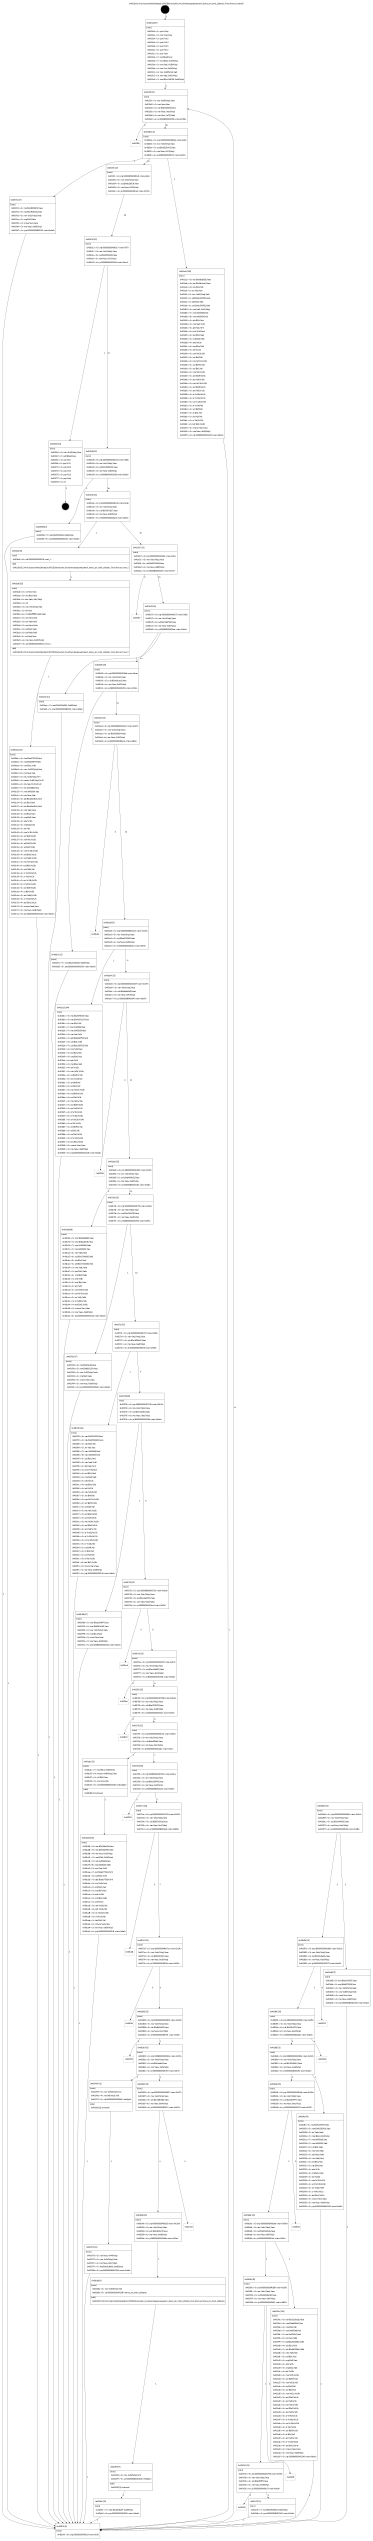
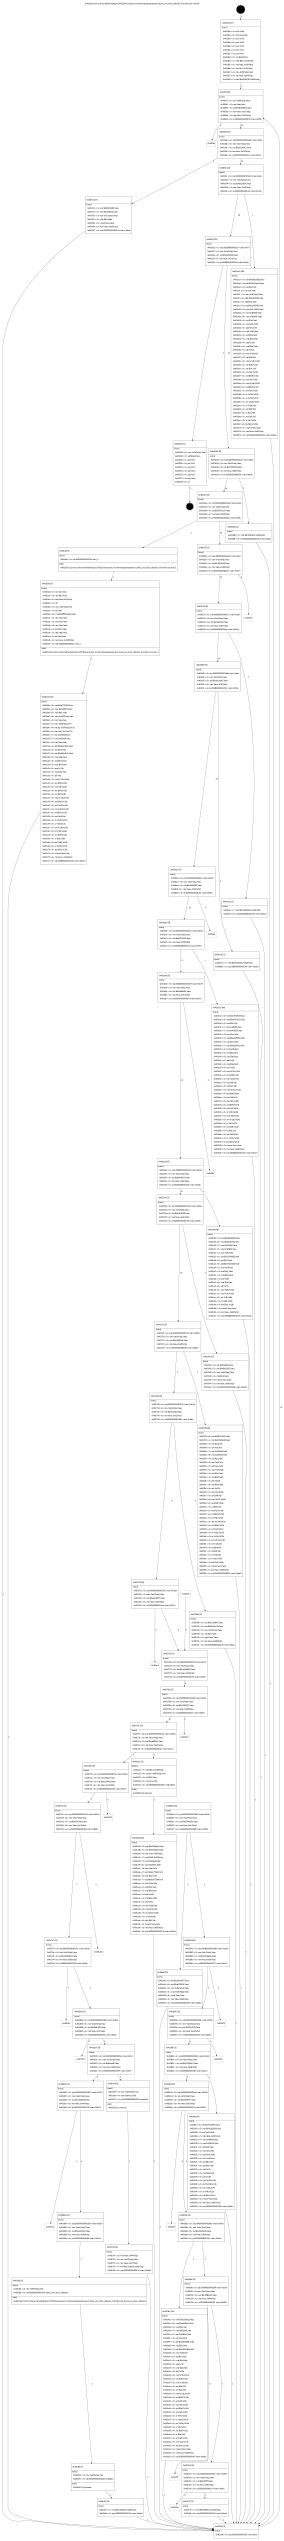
edge "0x4015e6 [22]" -> "0x401ce3 [155]": now "0x4015fc [22]" -> "0x401ce3 [155]"
edge "0x40176a [25]" -> "0x4019a6": reversed
